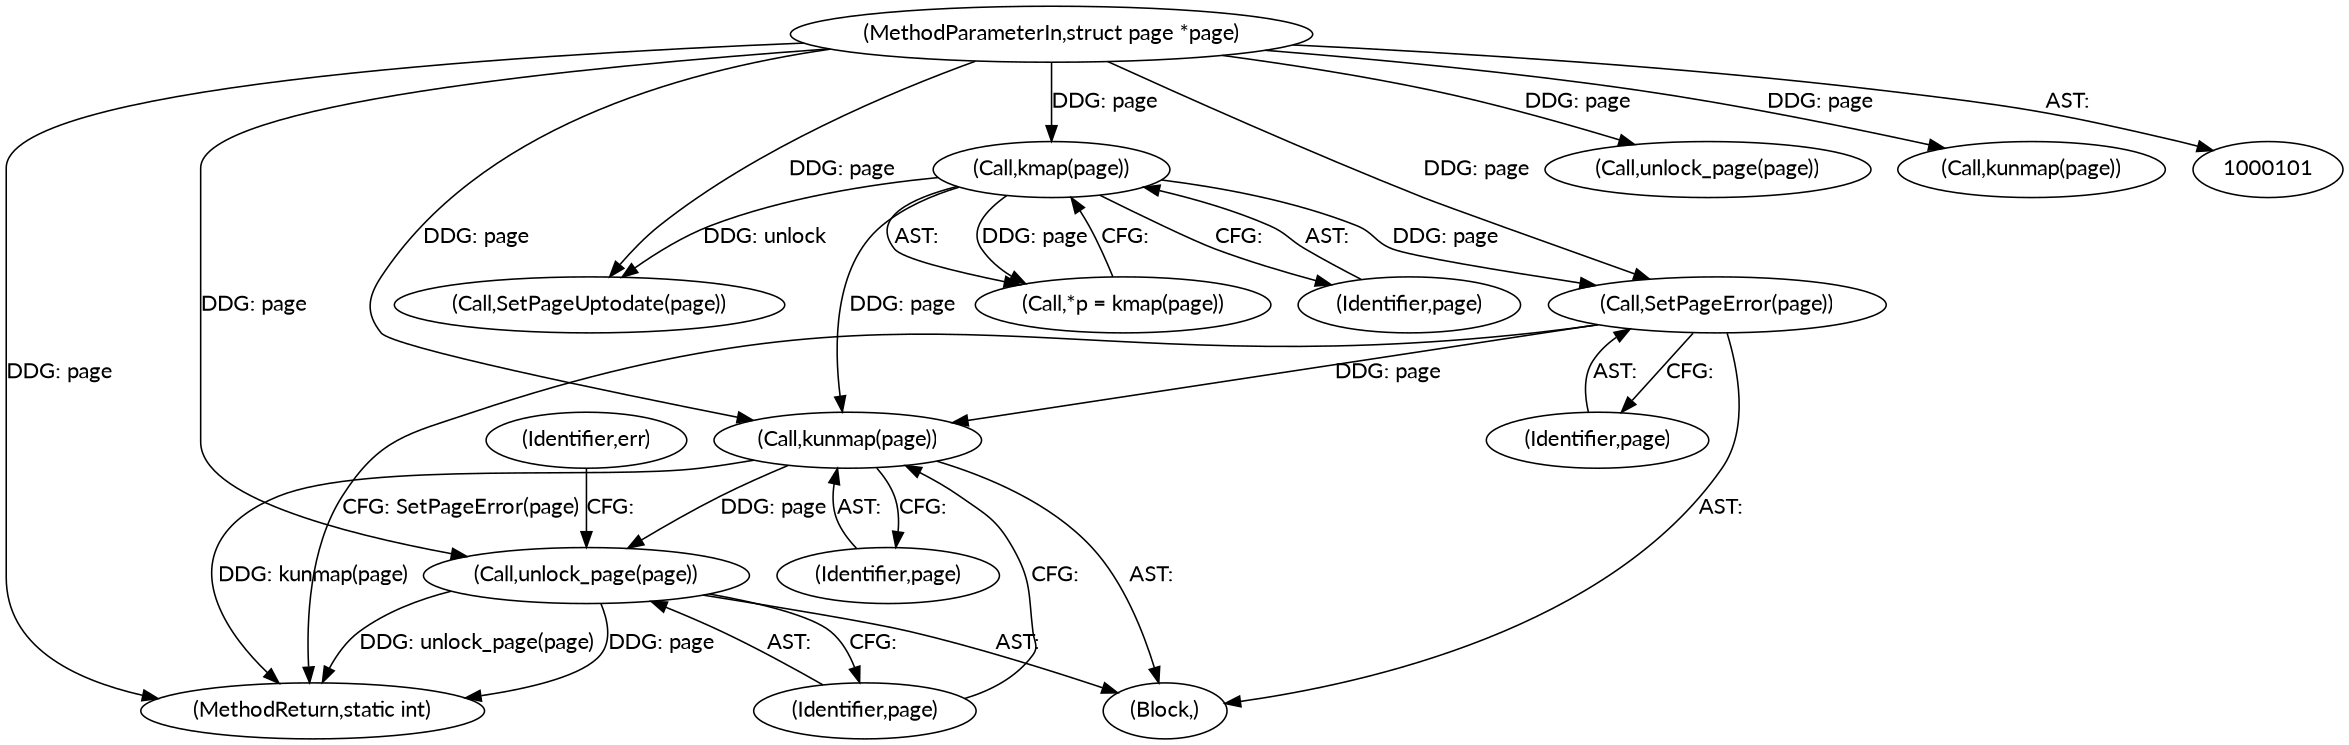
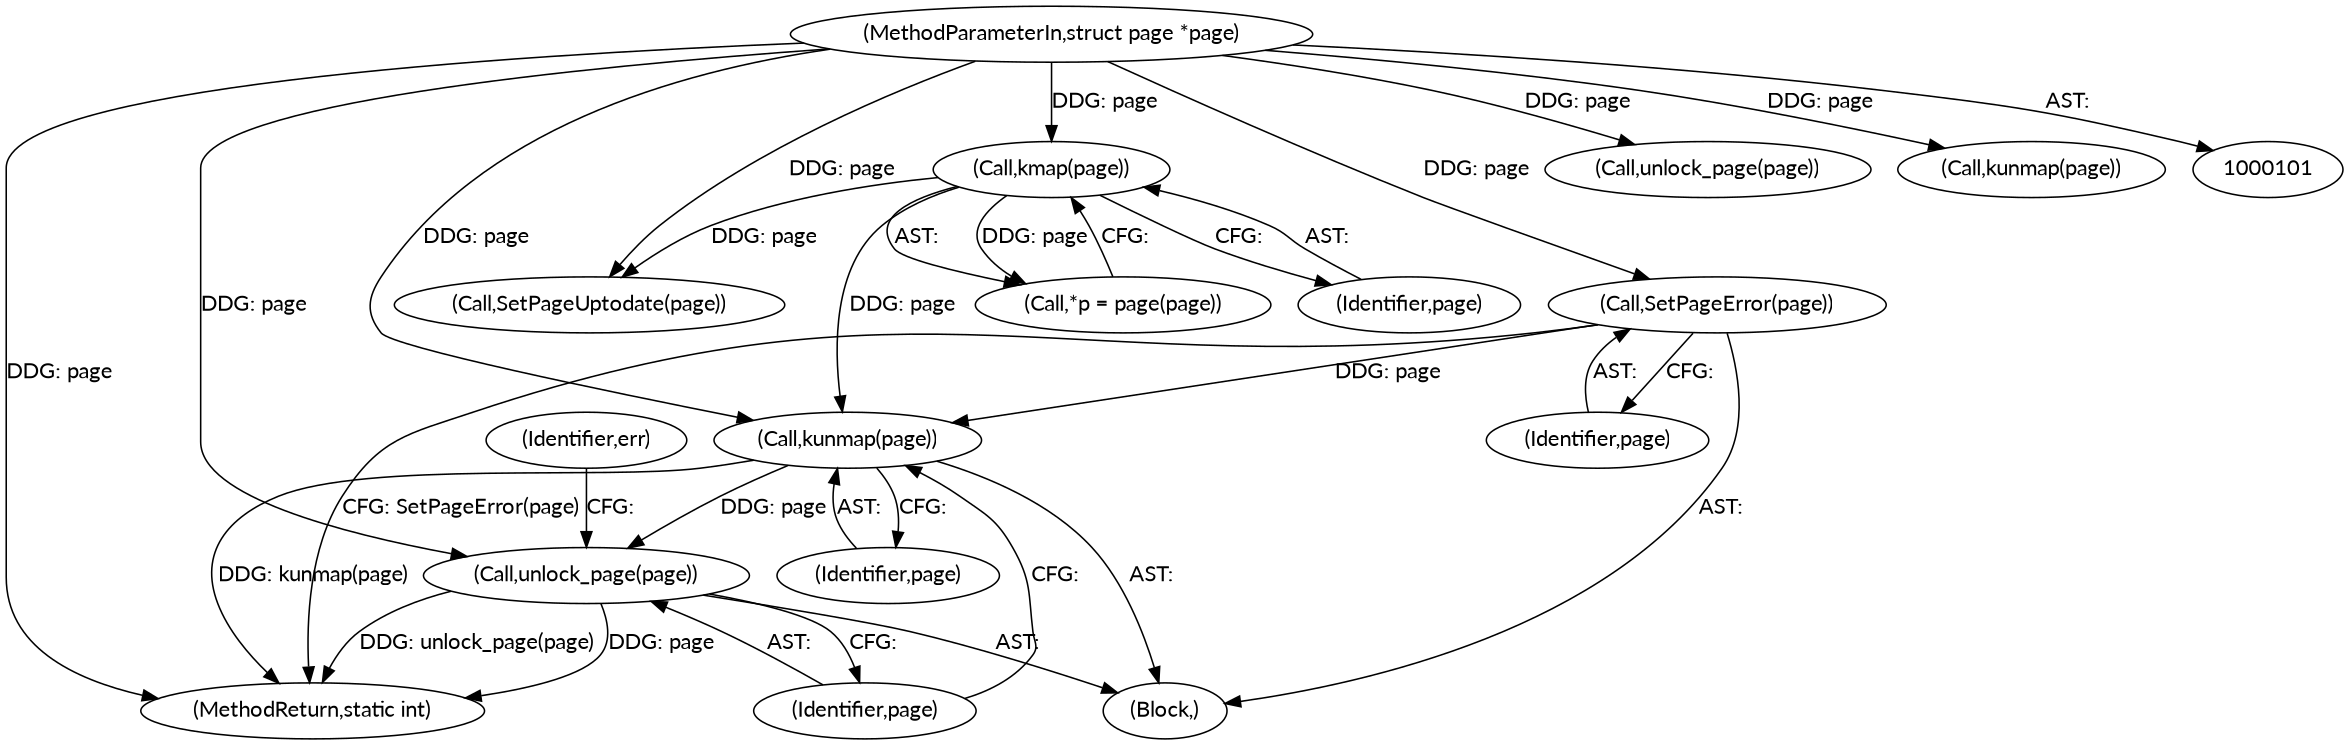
edge "(Call,kmap(page))" -> "(Call,SetPageError(page))": removed, label "DDG: page"
edge "(Call,kmap(page))" -> "(Call,SetPageUptodate(page))": label "DDG: unlock" -> "DDG: page"
node "(Call,*p = kmap(page))": label "(Call,*p = kmap(page))" -> "(Call,*p = page(page))"
